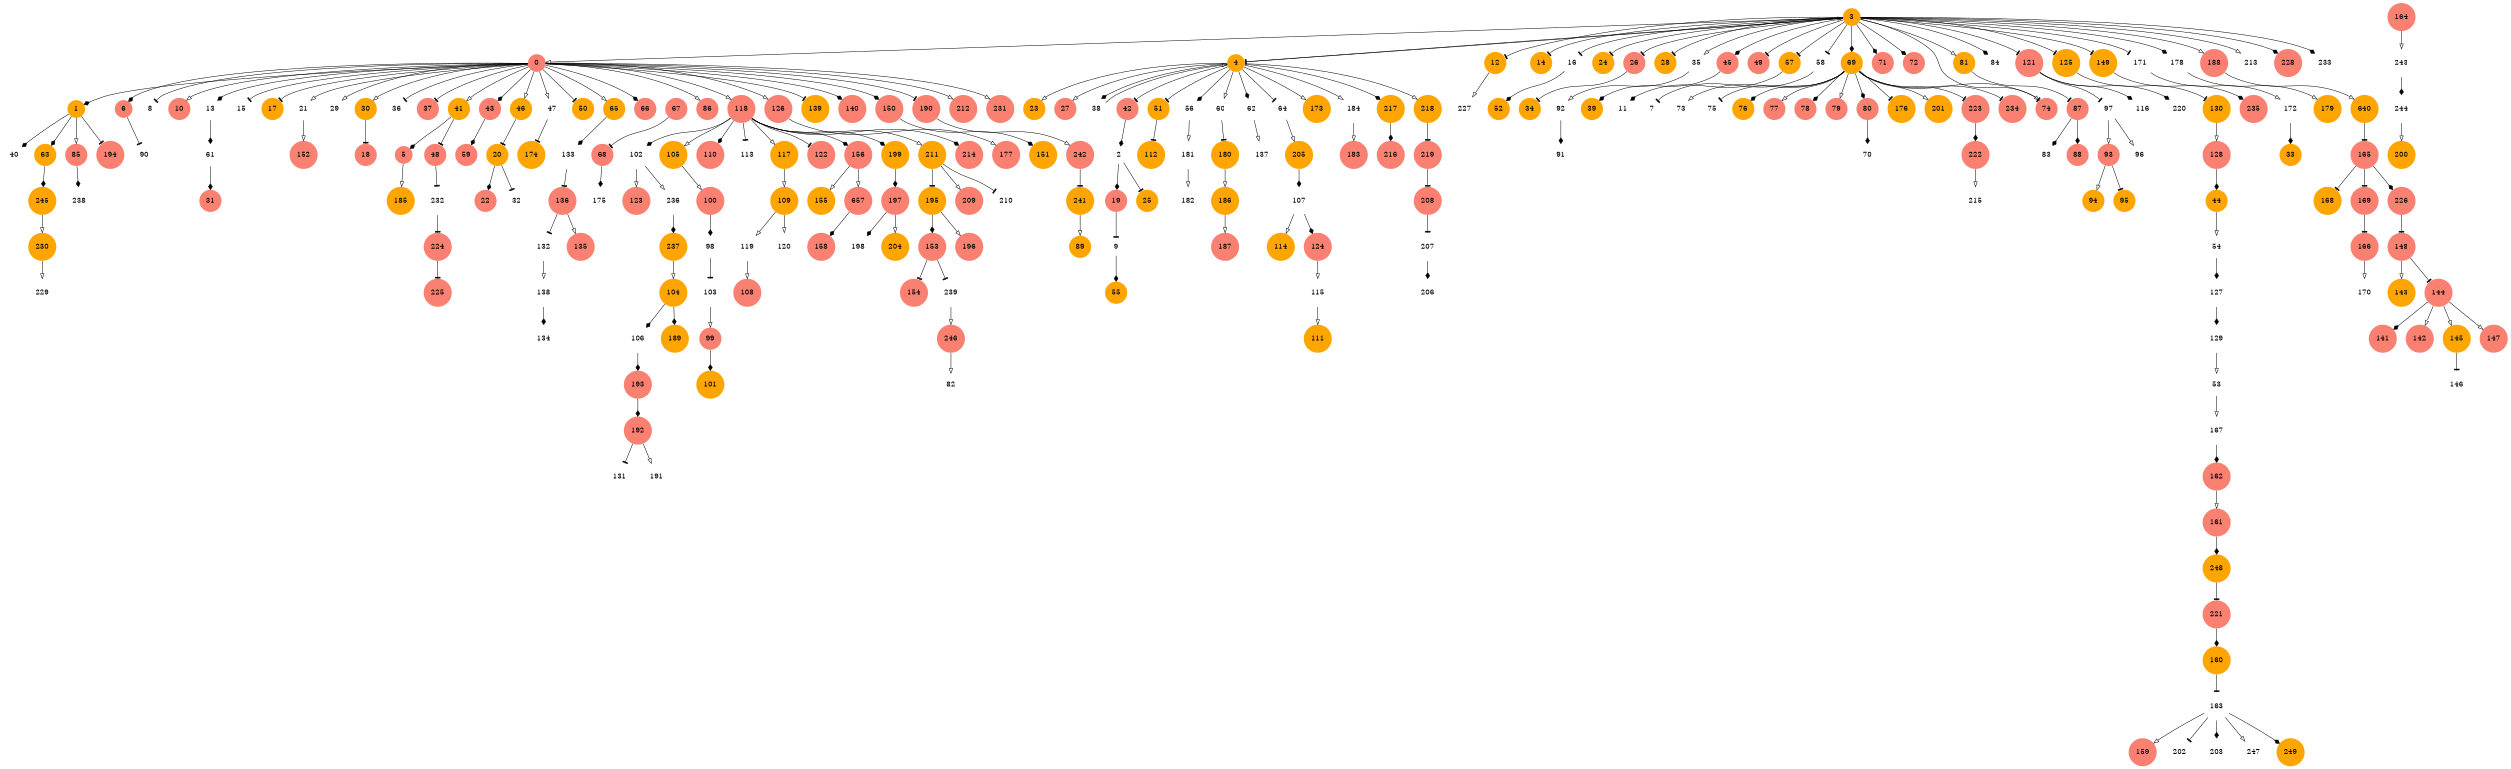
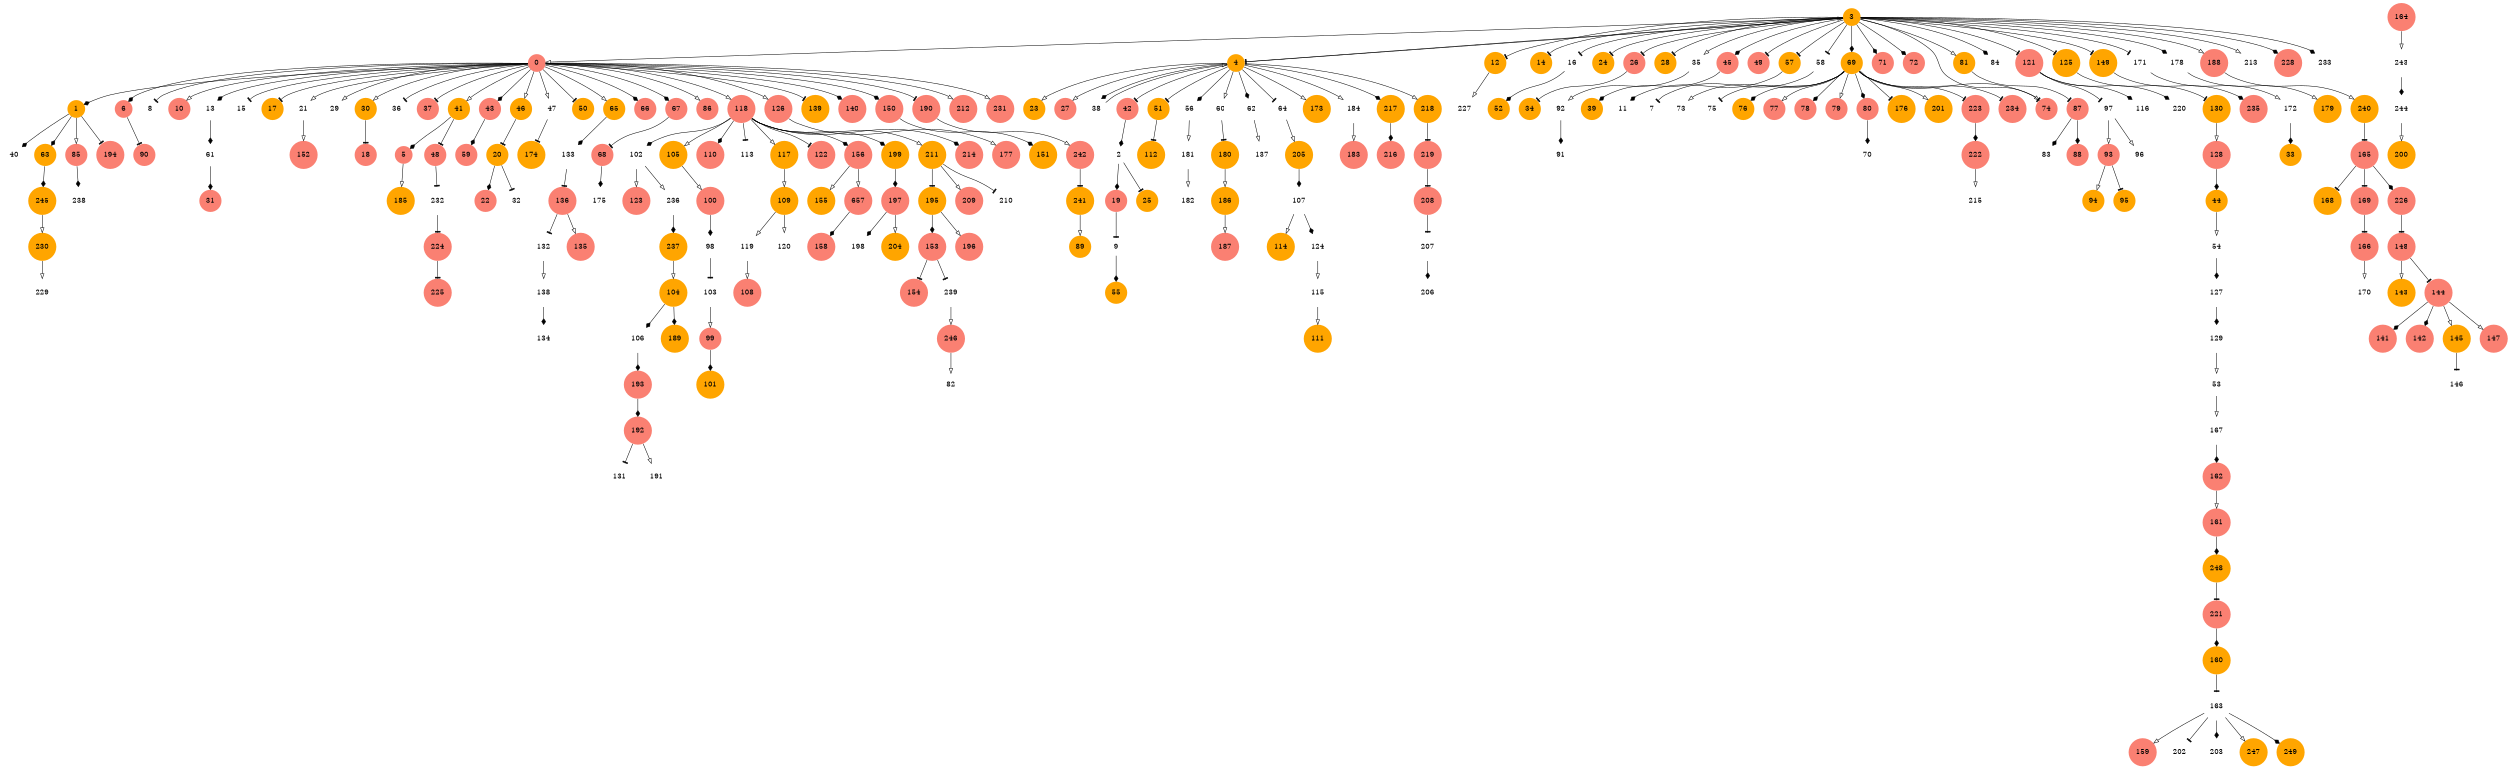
edge "0" -> "67": added
node "640": label "640" -> "240"
node "90": fillcolor white -> salmon
node "124": fillcolor salmon -> white
edge "144" -> "142": arrowhead onormal -> diamond
node "247": fillcolor white -> orange
